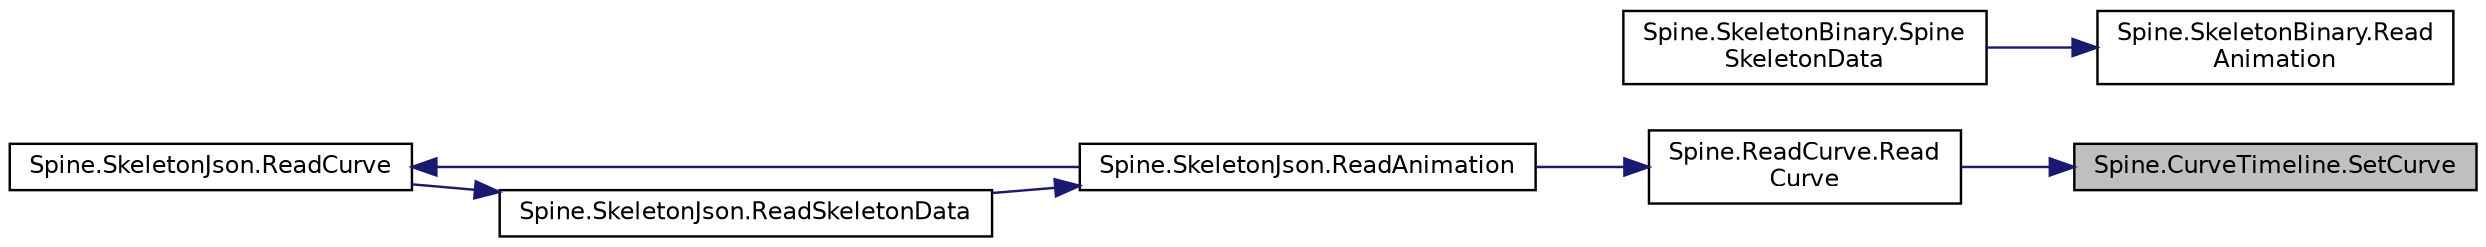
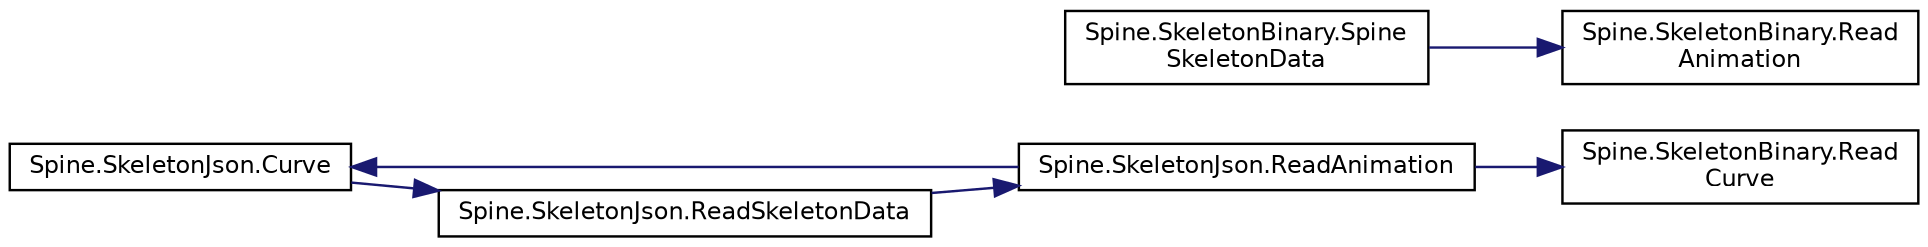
node "Spine.SkeletonJson.ReadCurve": label "Spine.SkeletonJson.ReadCurve" -> "Spine.SkeletonJson.Curve"
node "Spine.ReadCurve.Read Curve": label "Spine.ReadCurve.Read Curve" -> "Spine.SkeletonBinary.Read Curve"
node "Spine.CurveTimeline.SetCurve": removed
